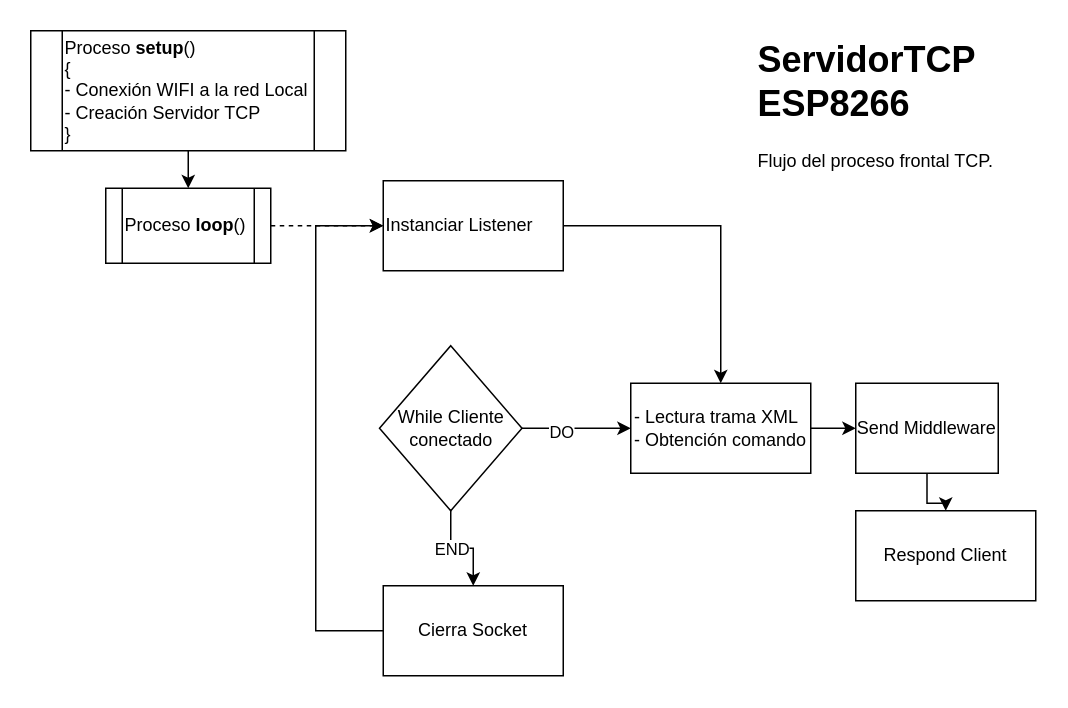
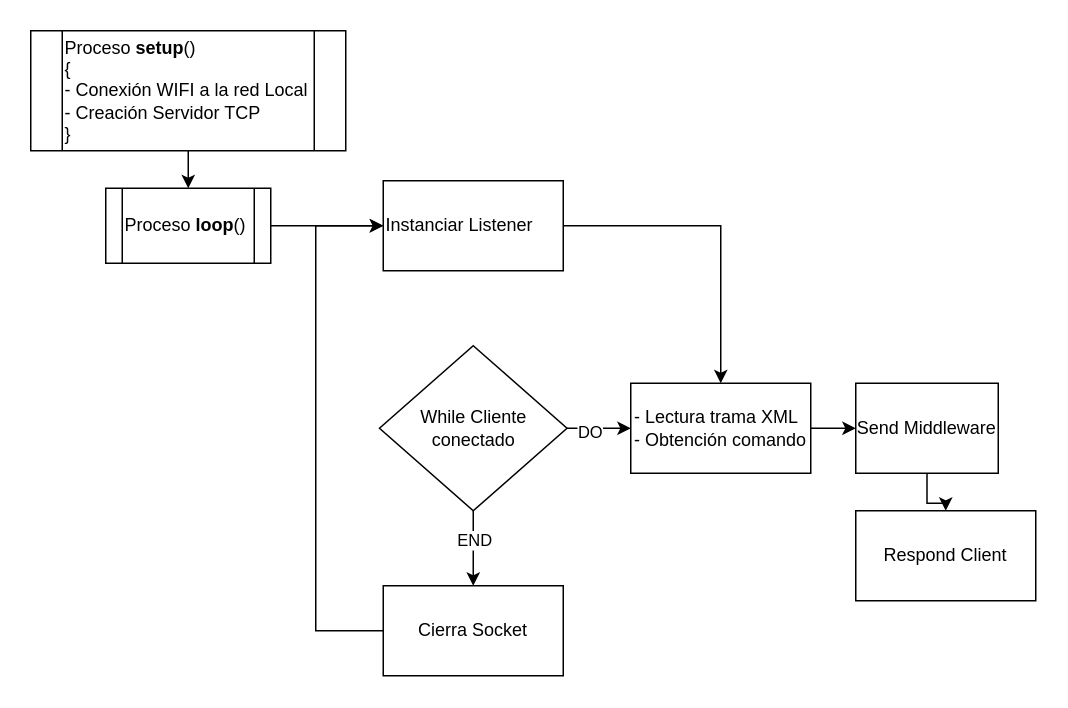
node "ServidorTCP ESP8266Flujo del proceso frontal TCP.": removed
edge "Proceso loop()" -> "Instanciar Listener": style dashed -> solid
node "While Cliente conectado": size 143x165 -> 188x165
